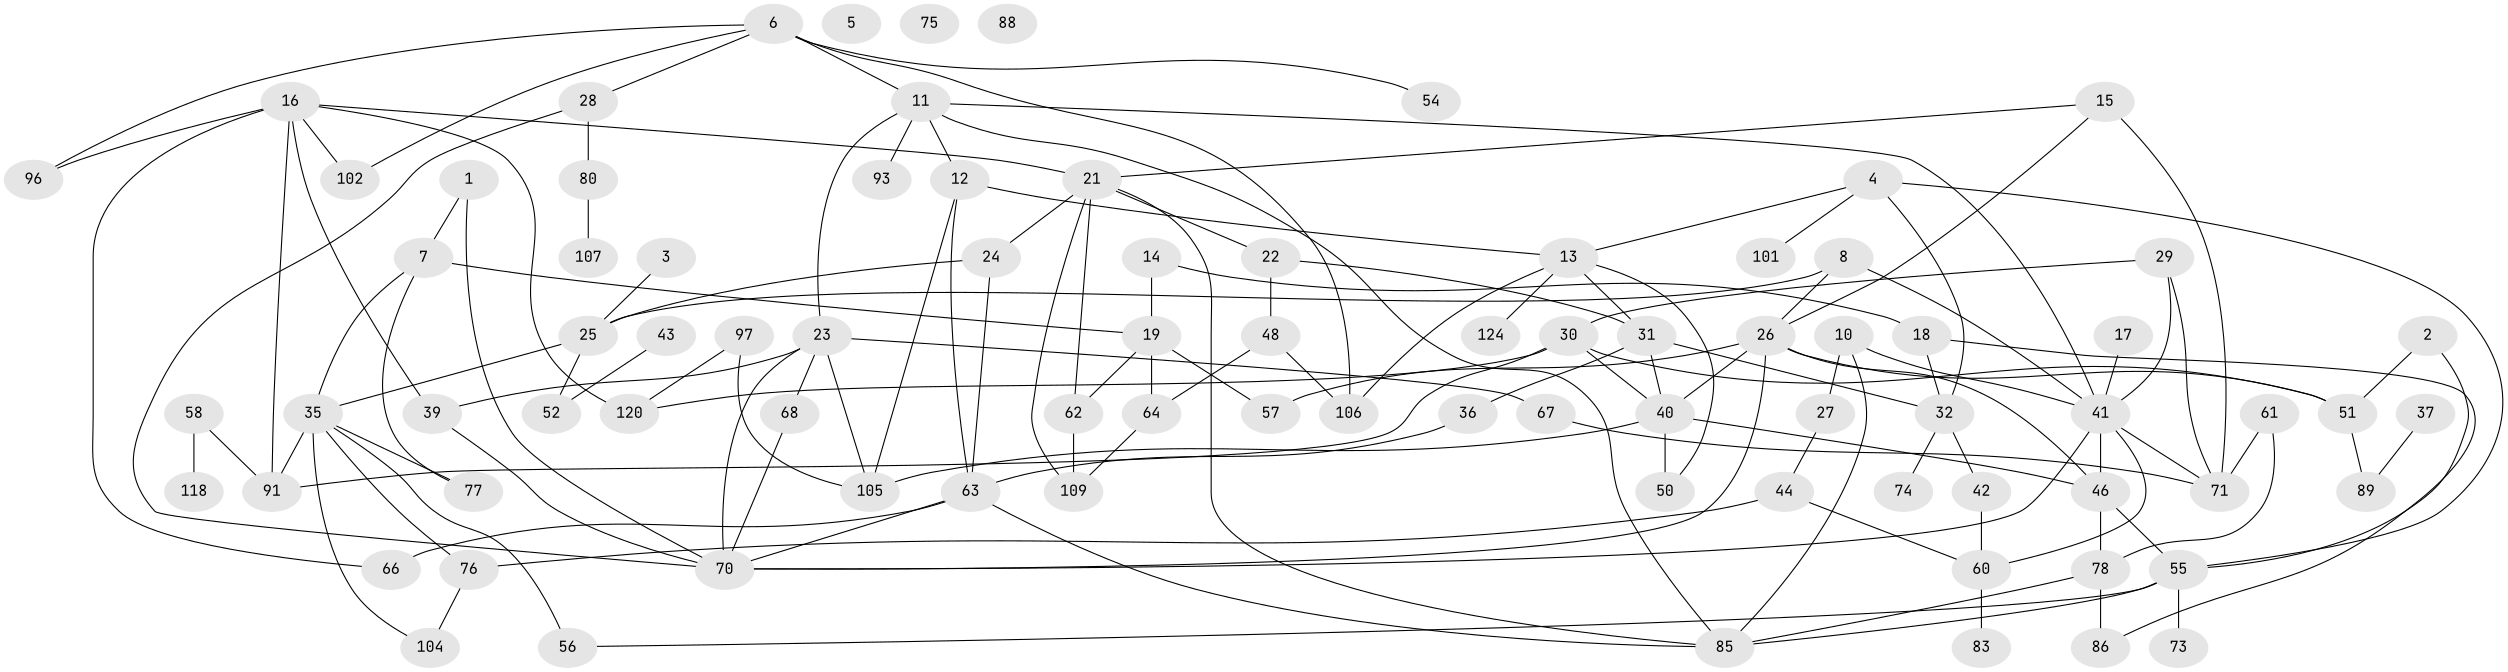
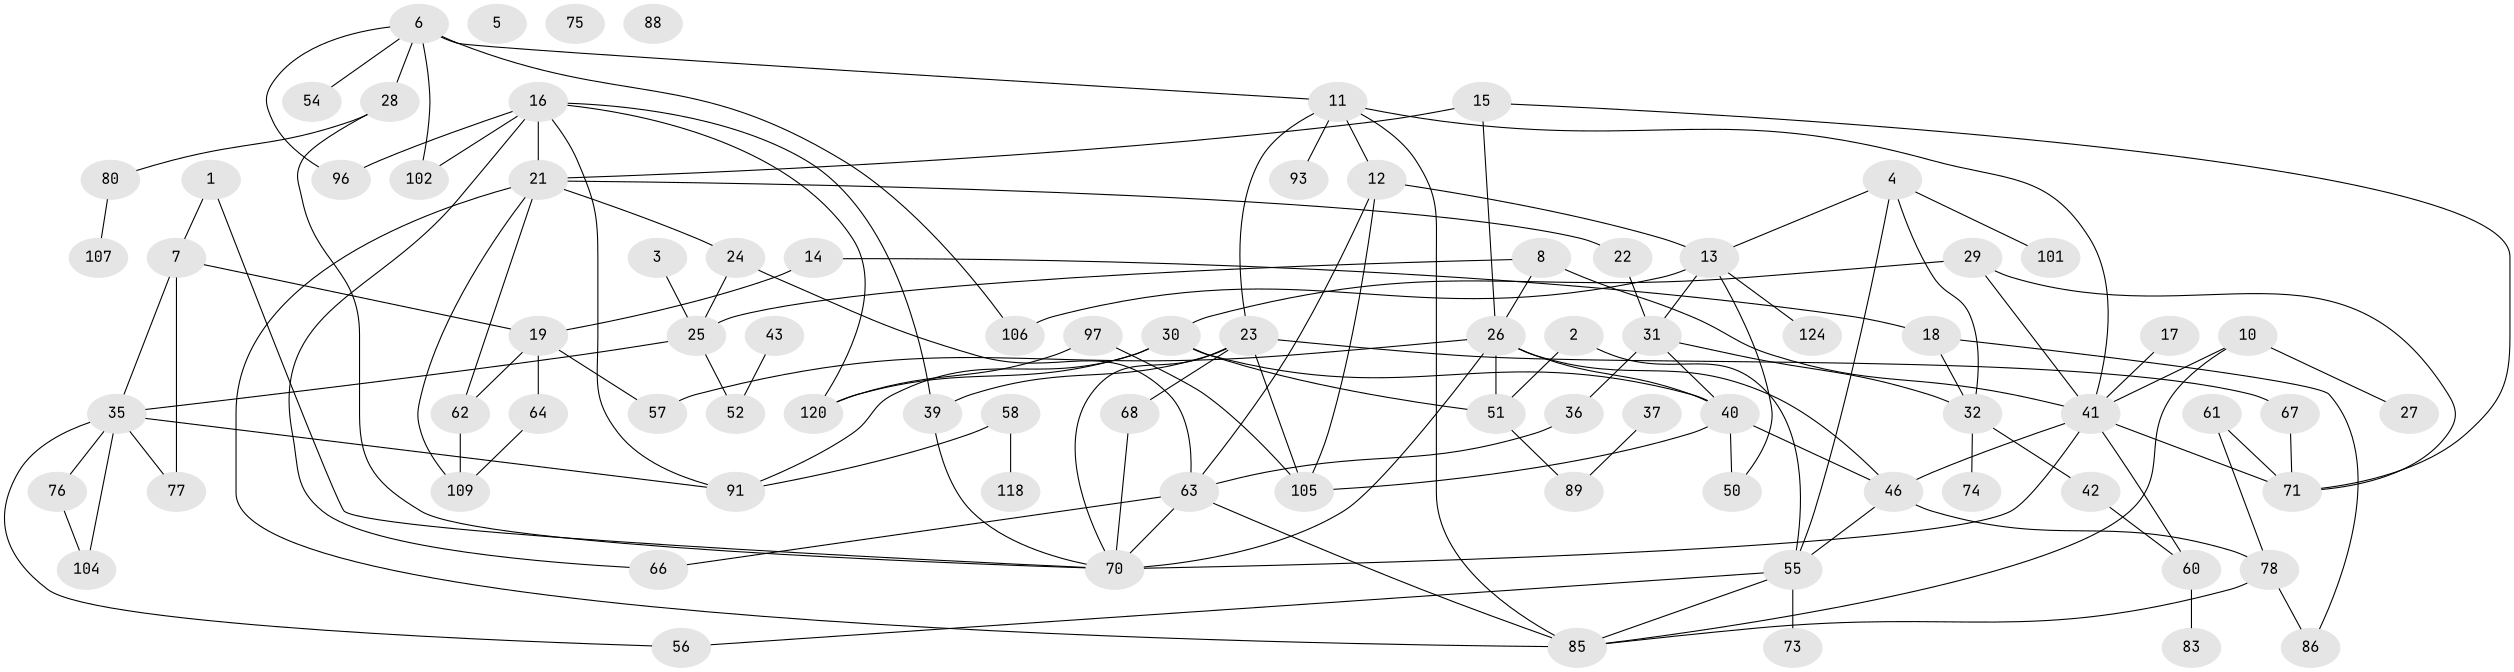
node "48": removed
node "44": removed
